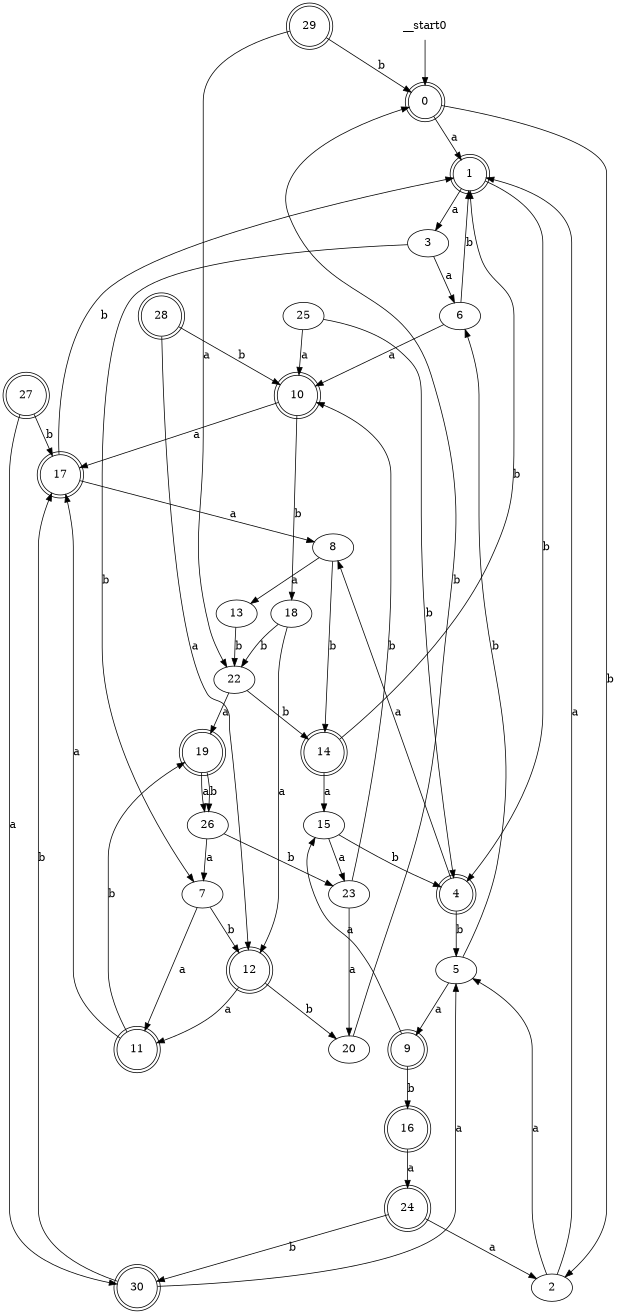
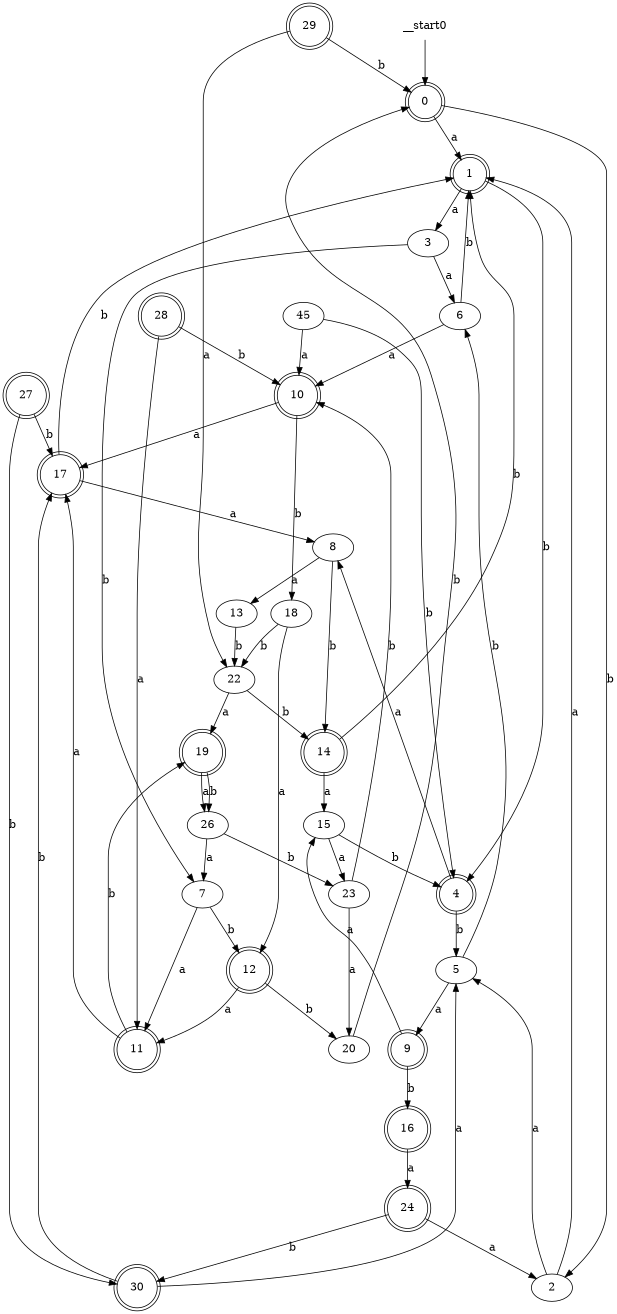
node "25": label "25" -> "45"
edge "28" -> "12": now "28" -> "11"
edge "27" -> "30": label "a" -> "b"
